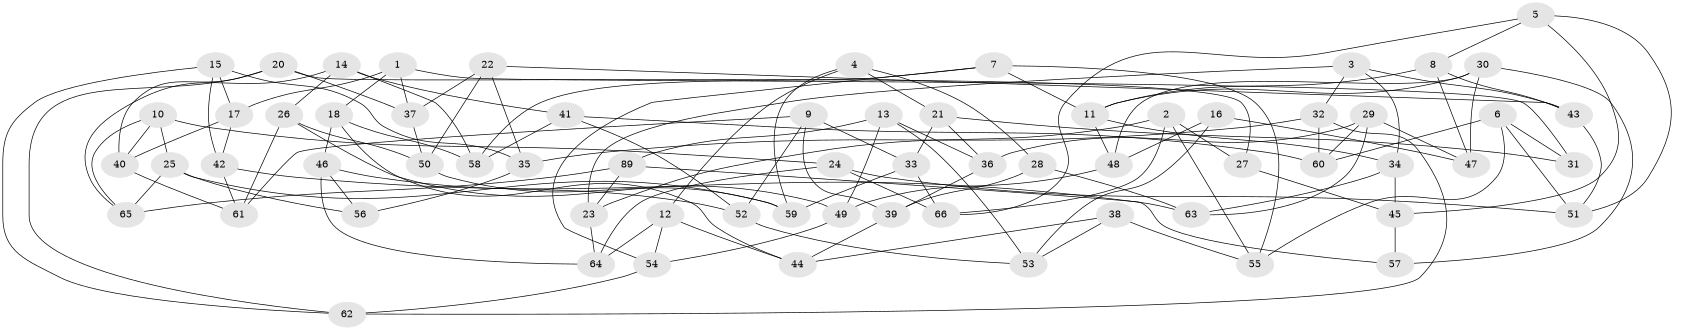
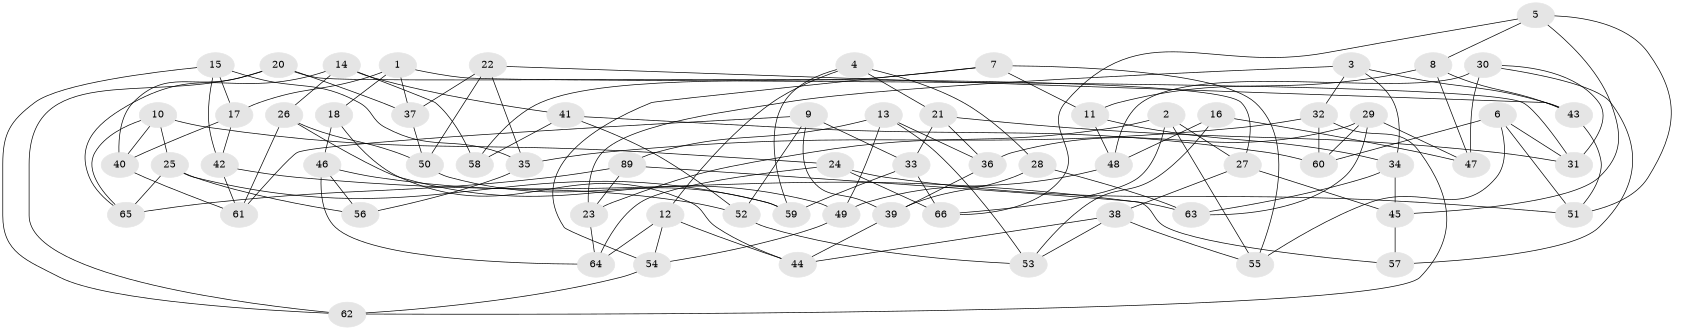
edge "30" -- "11": now "30" -- "31"
edge "18" -- "58": removed
edge "27" -- "38": added
